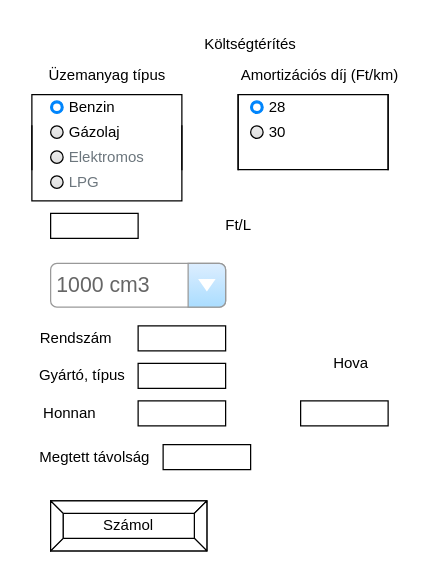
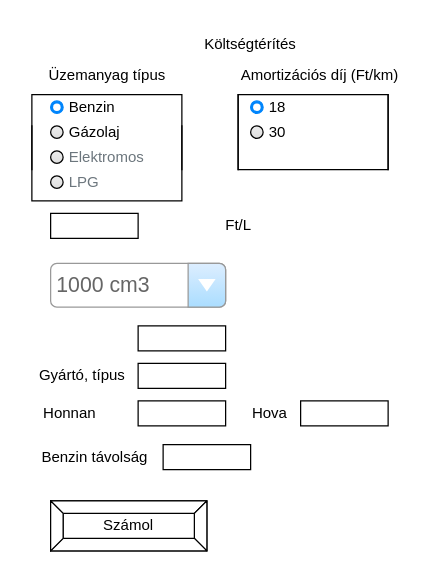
node "28": label "28" -> "18"
node "Rendszám": removed
node "Hova": moved (351, 363) -> (269, 413)
node "Megtett távolság": label "Megtett távolság" -> "Benzin távolság"
